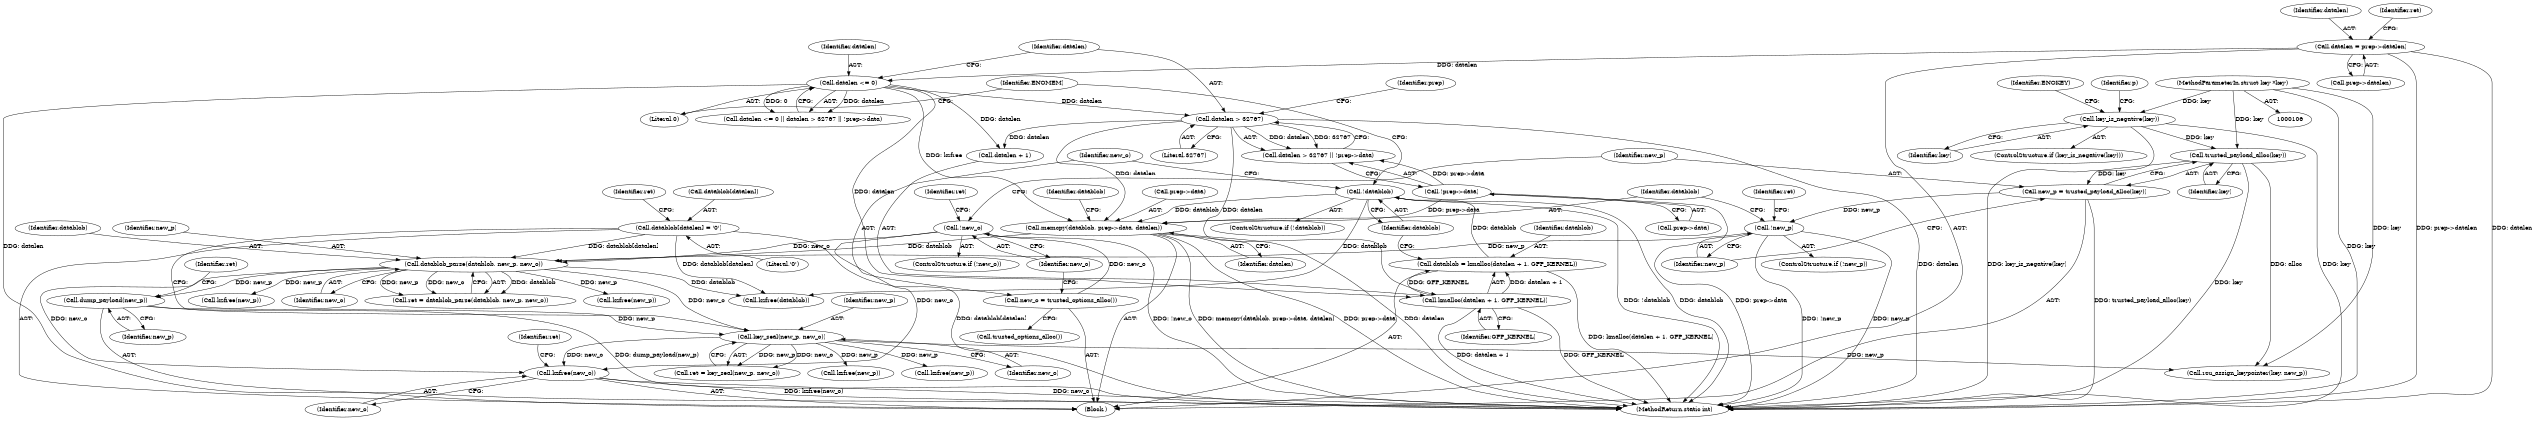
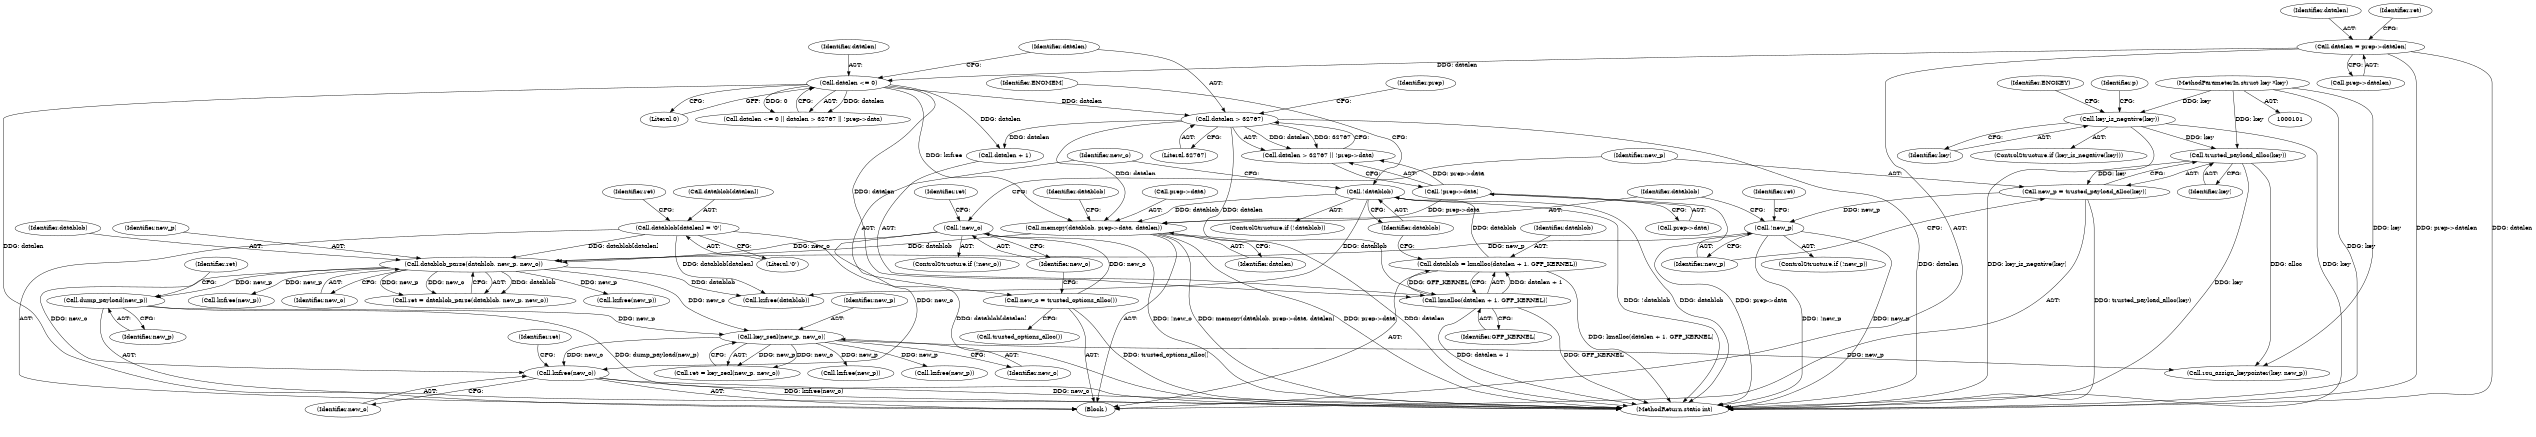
edge "(Literal,0)" -> "(Call,datalen <= 0)": label "AST: " -> "GFP: "
edge "(Identifier,ENOMEM)" -> "(Literal,0)": now "(Call,datalen <= 0)" -> "(Literal,0)"
node "1000106": label "1000106" -> "1000101"
edge "(Call,datablob[datalen] = '0')" -> "(Call,key_seal(new_p, new_o))": now "(Call,datablob[datalen] = '0')" -> "(Literal,'0')"
edge "(Call,datablob = kmalloc(datalen + 1, GFP_KERNEL))" -> "(Call,kmalloc(datalen + 1, GFP_KERNEL))": added, label "CFG:"
edge "(Call,new_o = trusted_options_alloc())" -> "(MethodReturn,static int)": added, label "DDG: trusted_options_alloc()"
